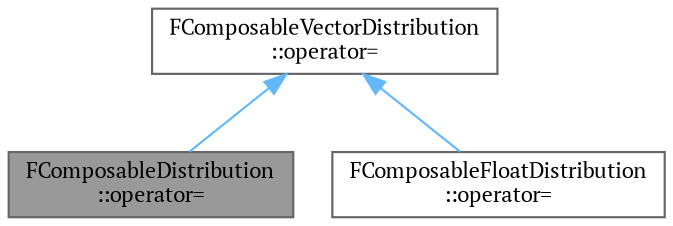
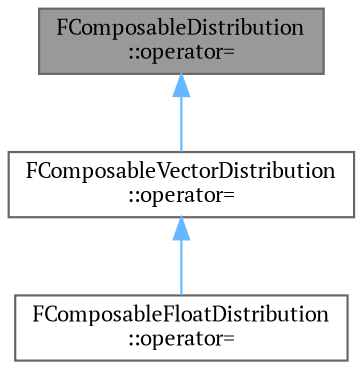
edge "FComposableDistribution ::operator=" -> "FComposableVectorDistribution ::operator=": reversed
